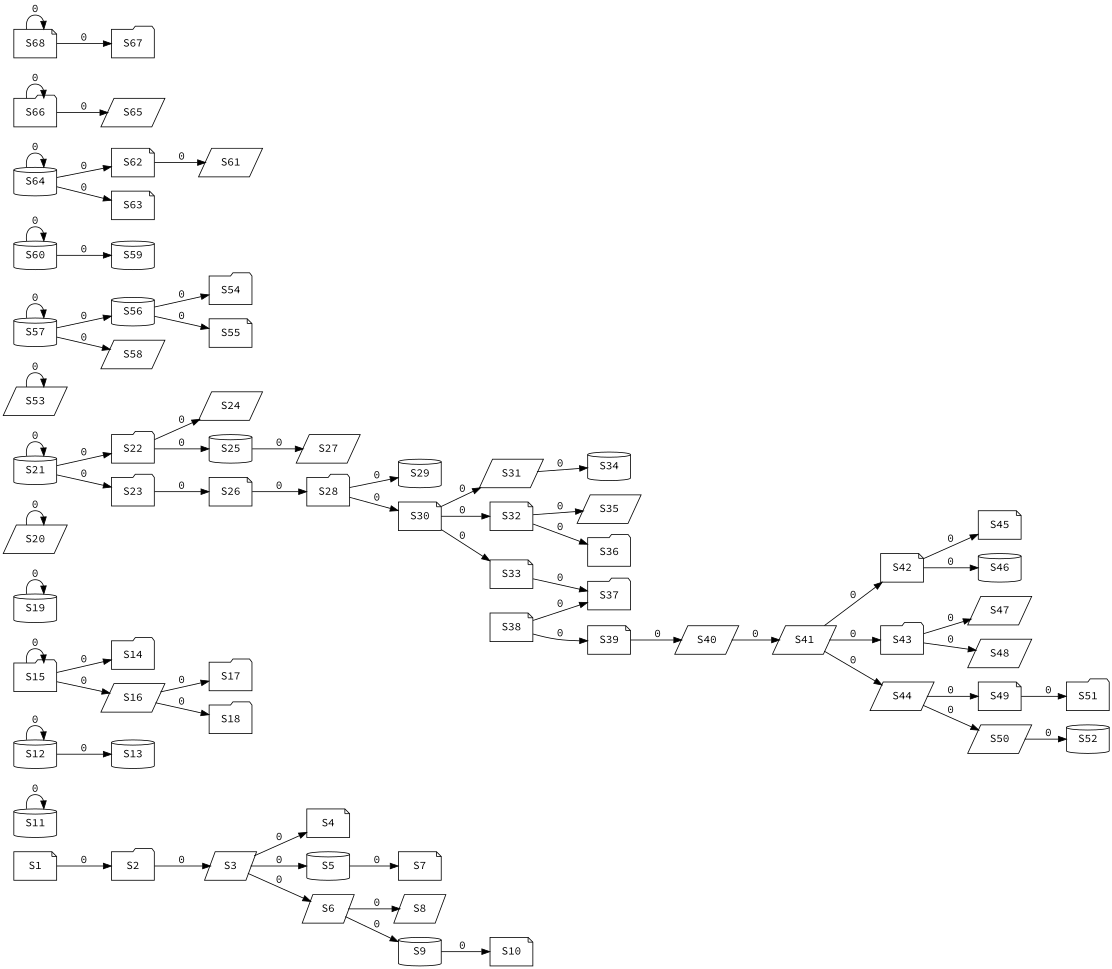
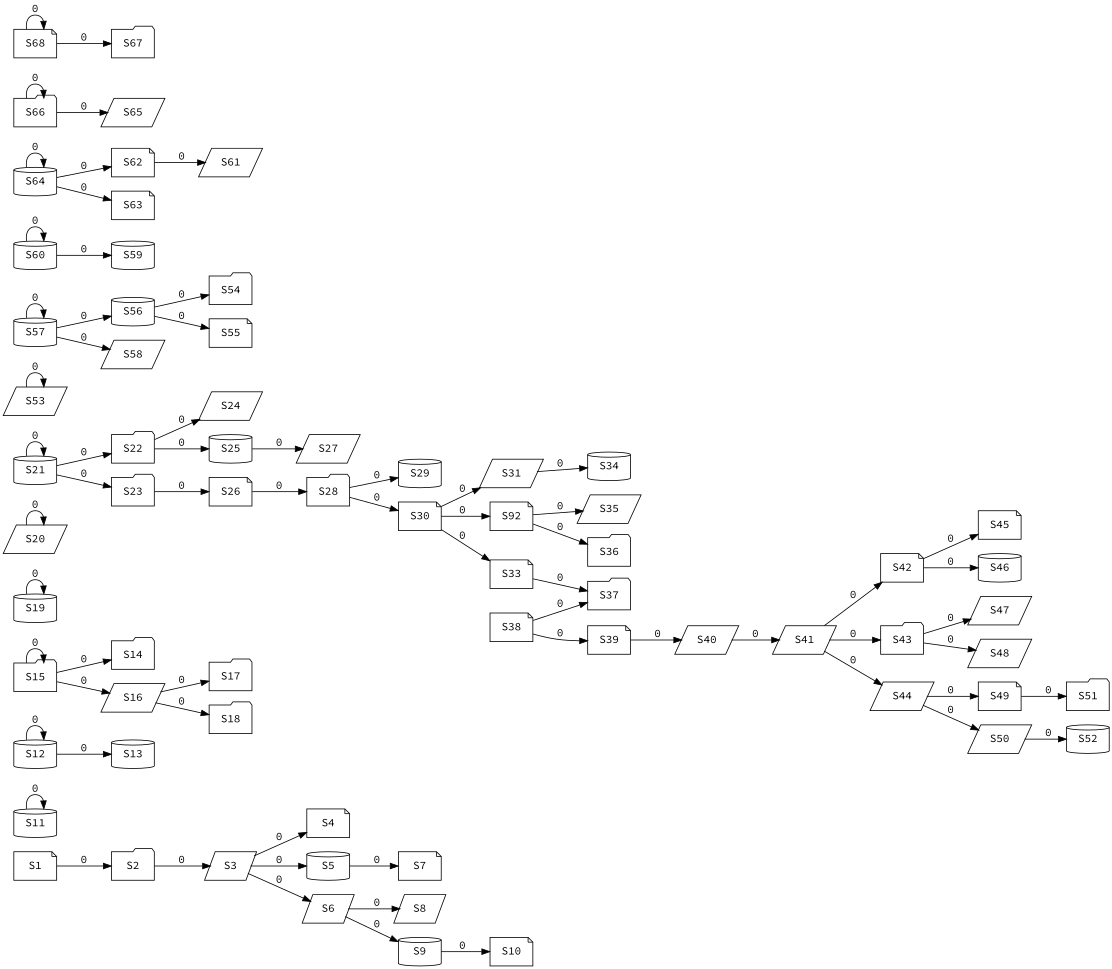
node "S32": label "S32" -> "S92"
